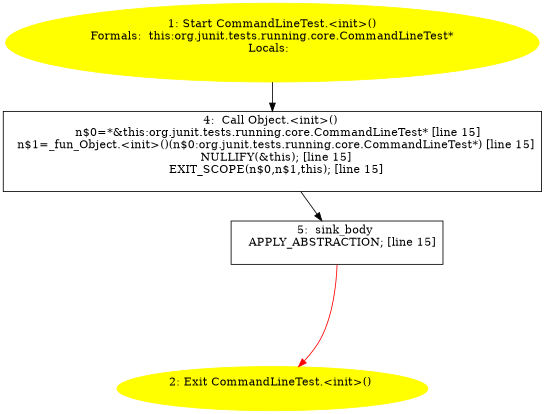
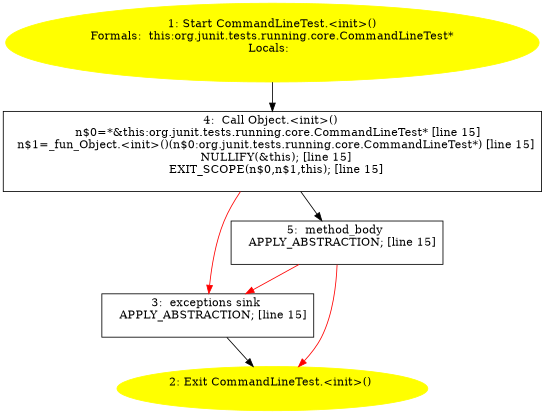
node "5:  sink_body APPLY_ABSTRACTION; [line 15]": label "5:  sink_body APPLY_ABSTRACTION; [line 15]" -> "5:  method_body APPLY_ABSTRACTION; [line 15]"
node "3:  exceptions sink APPLY_ABSTRACTION; [line 15]": added
